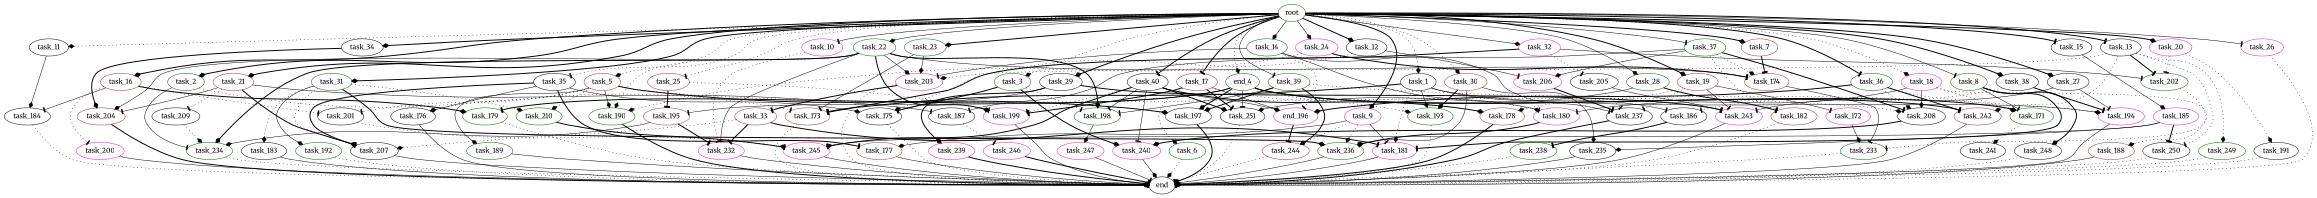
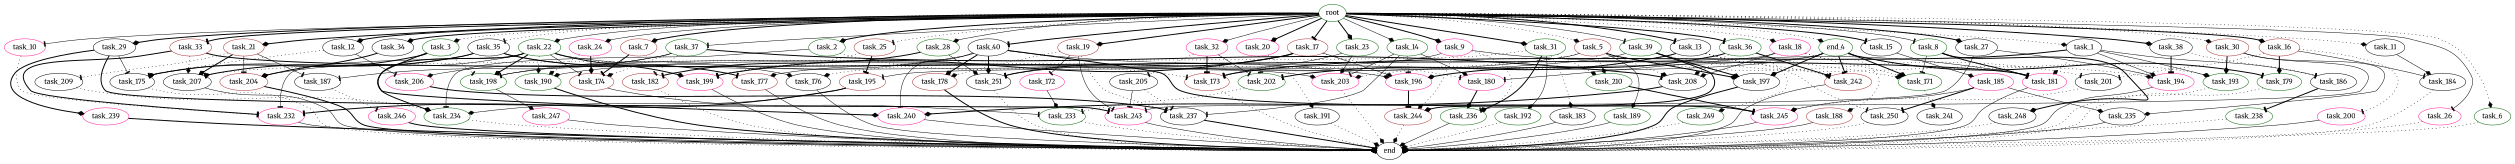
edge "task_24" -> "task_174": arrowhead tee -> diamond
edge "task_203" -> "task_33": now "root" -> "task_33"
edge "task_17" -> "task_6": now "root" -> "task_6"
node "end_196": label "end_196" -> "task_196"
